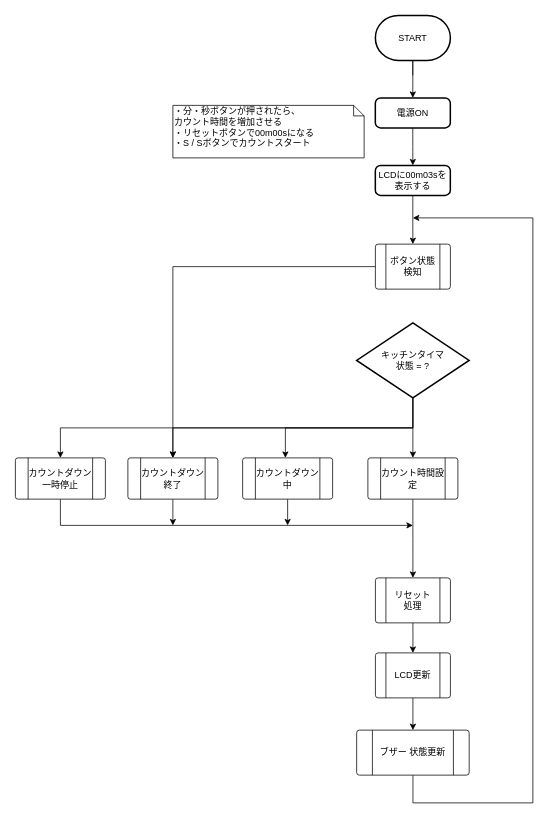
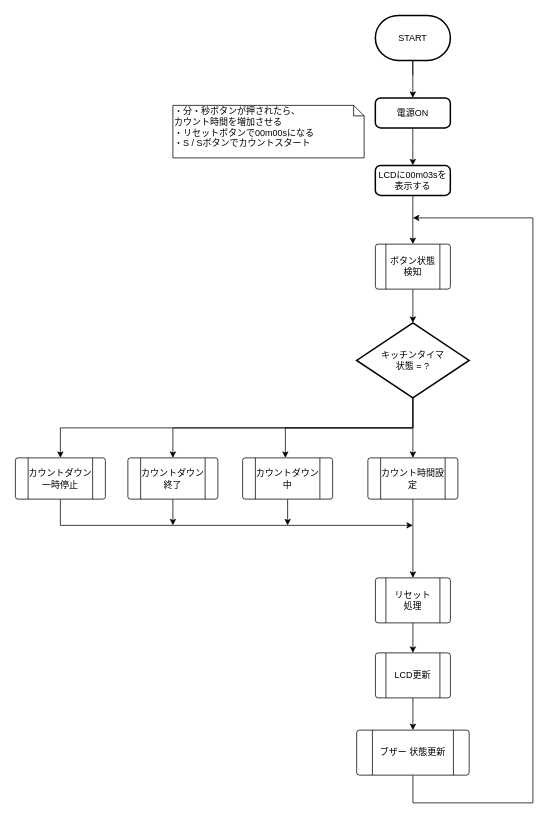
edge "ボタン状態検知" -> "カウントダウン 終了": now "ボタン状態検知" -> "キッチンタイマ 状態 = ?"
